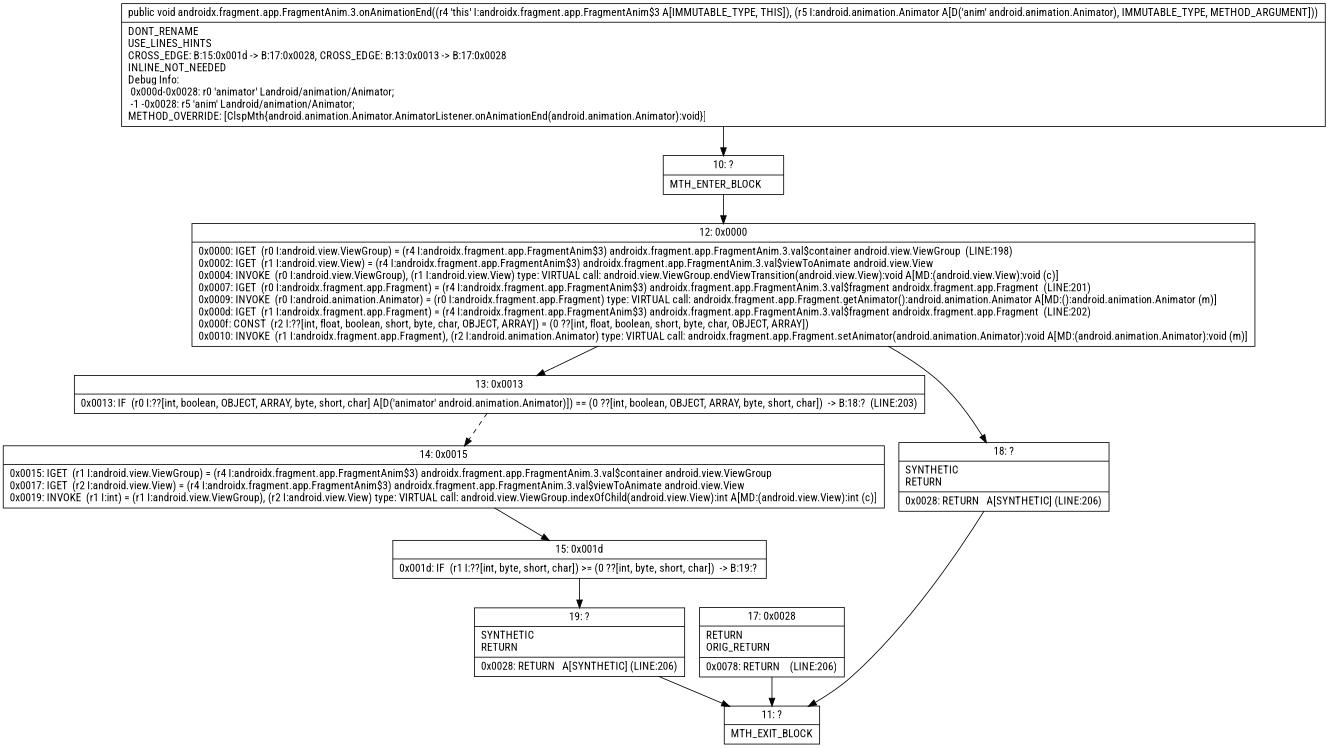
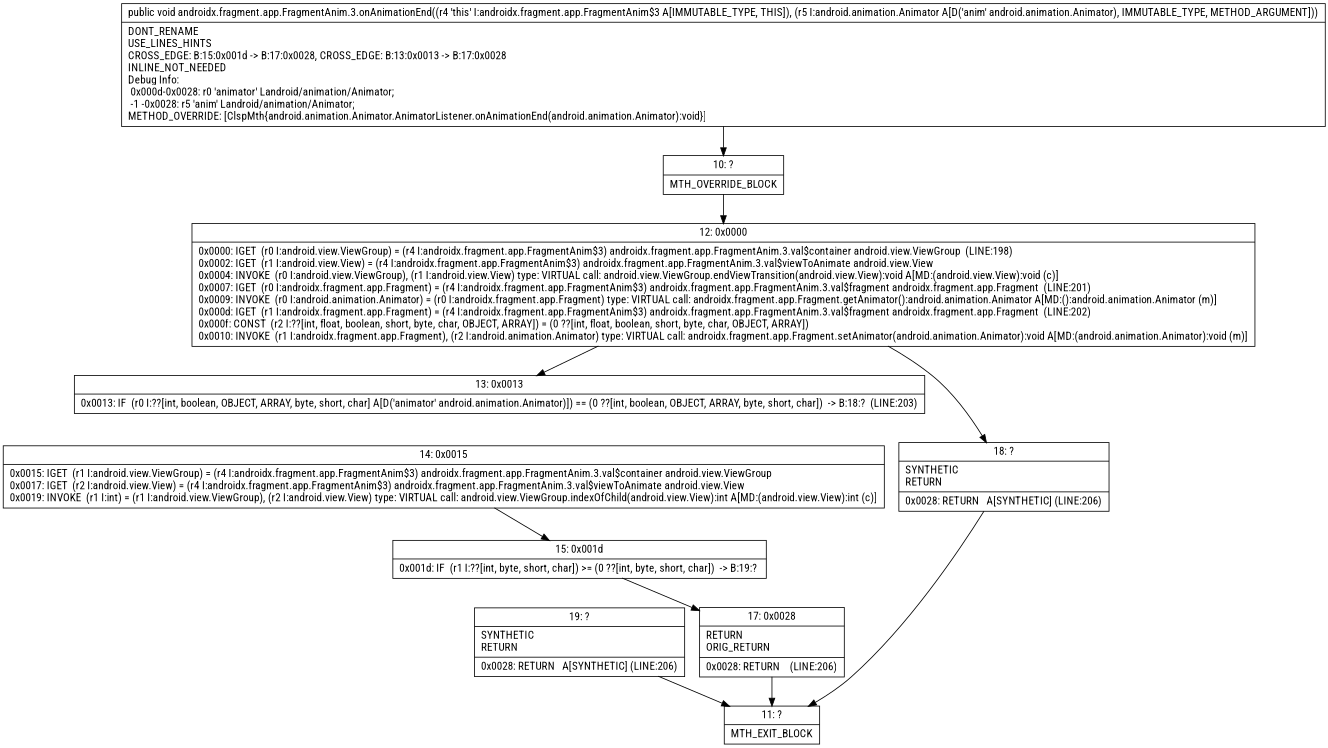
node "10: ?": text "MTH_ENTER_BLOCK" -> "MTH_OVERRIDE_BLOCK"
edge "13: 0x0013" -> "14: 0x0015": removed
edge "15: 0x001d" -> "19: ?": now "15: 0x001d" -> "17: 0x0028"
node "17: 0x0028": text "0x0078: RETURN    (LINE:206)" -> "0x0028: RETURN    (LINE:206)"
